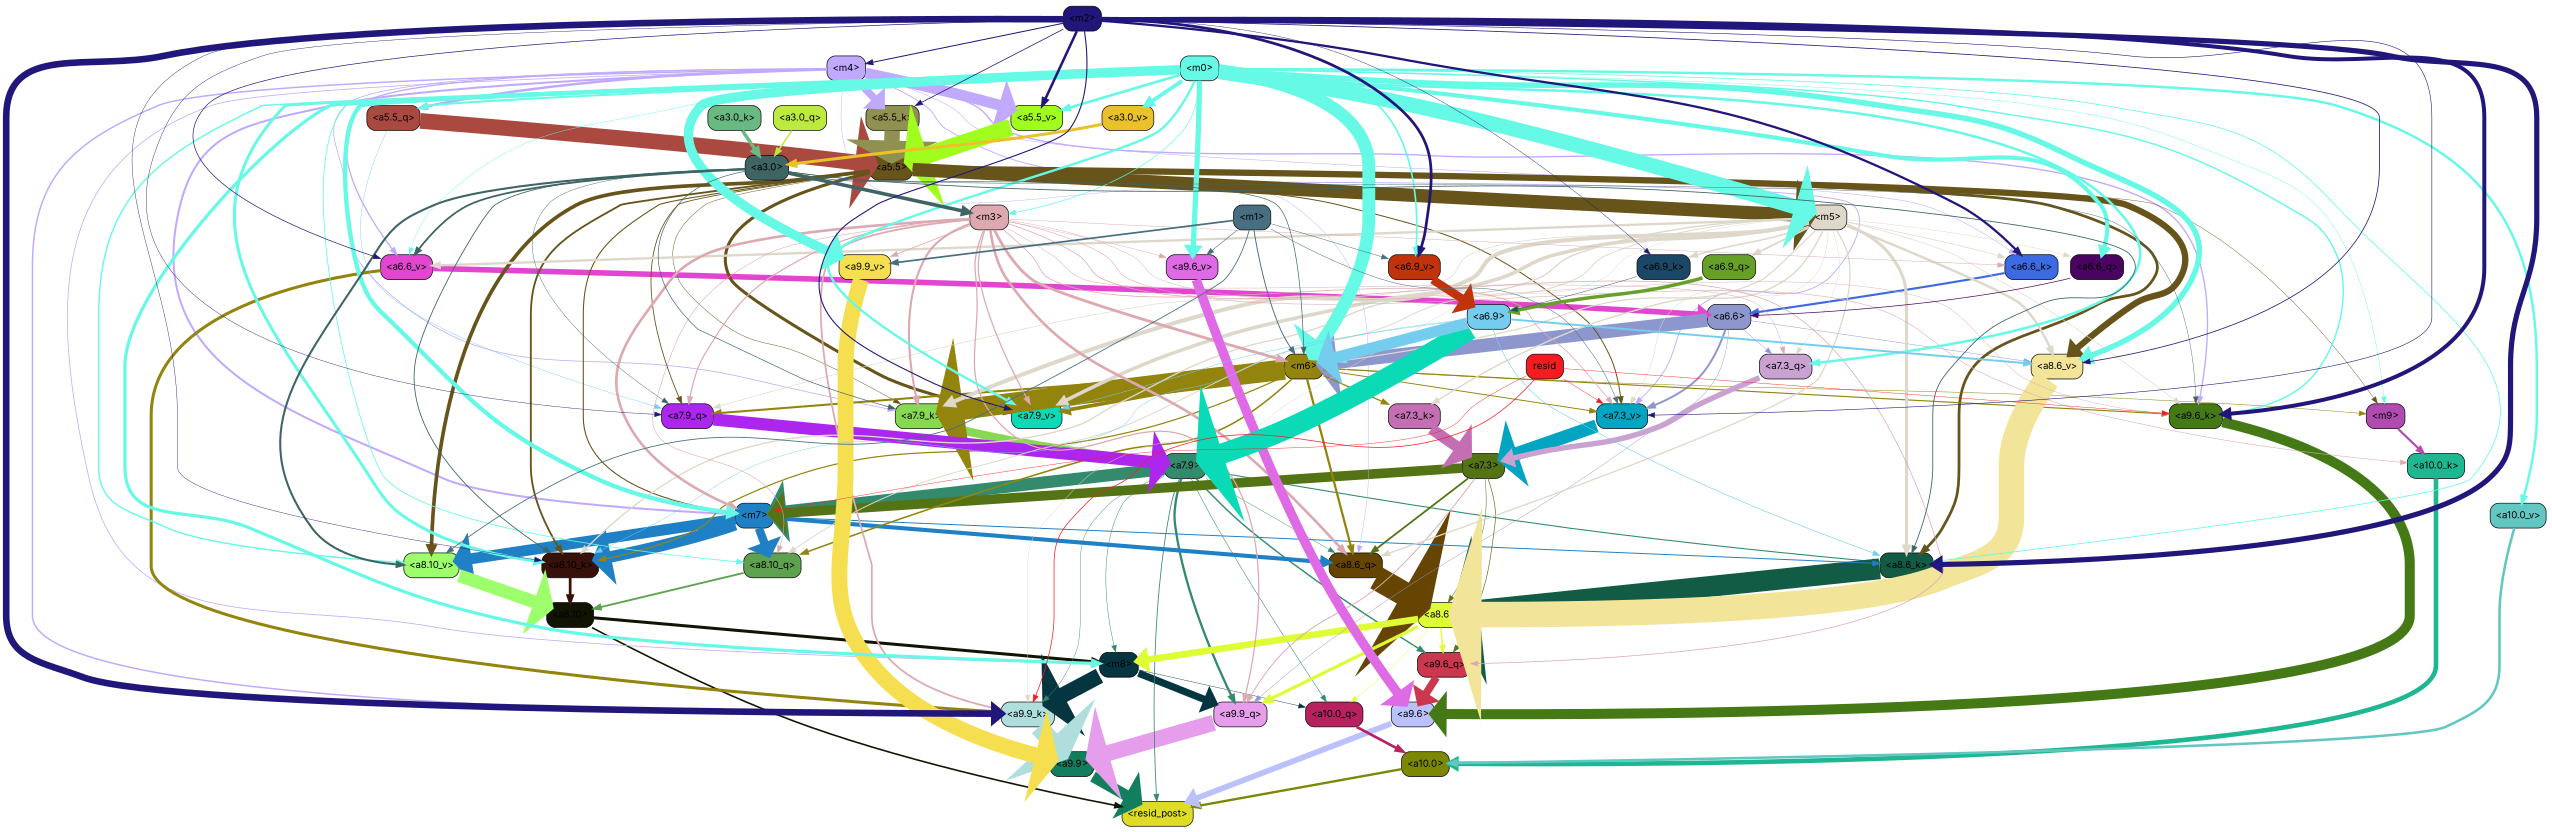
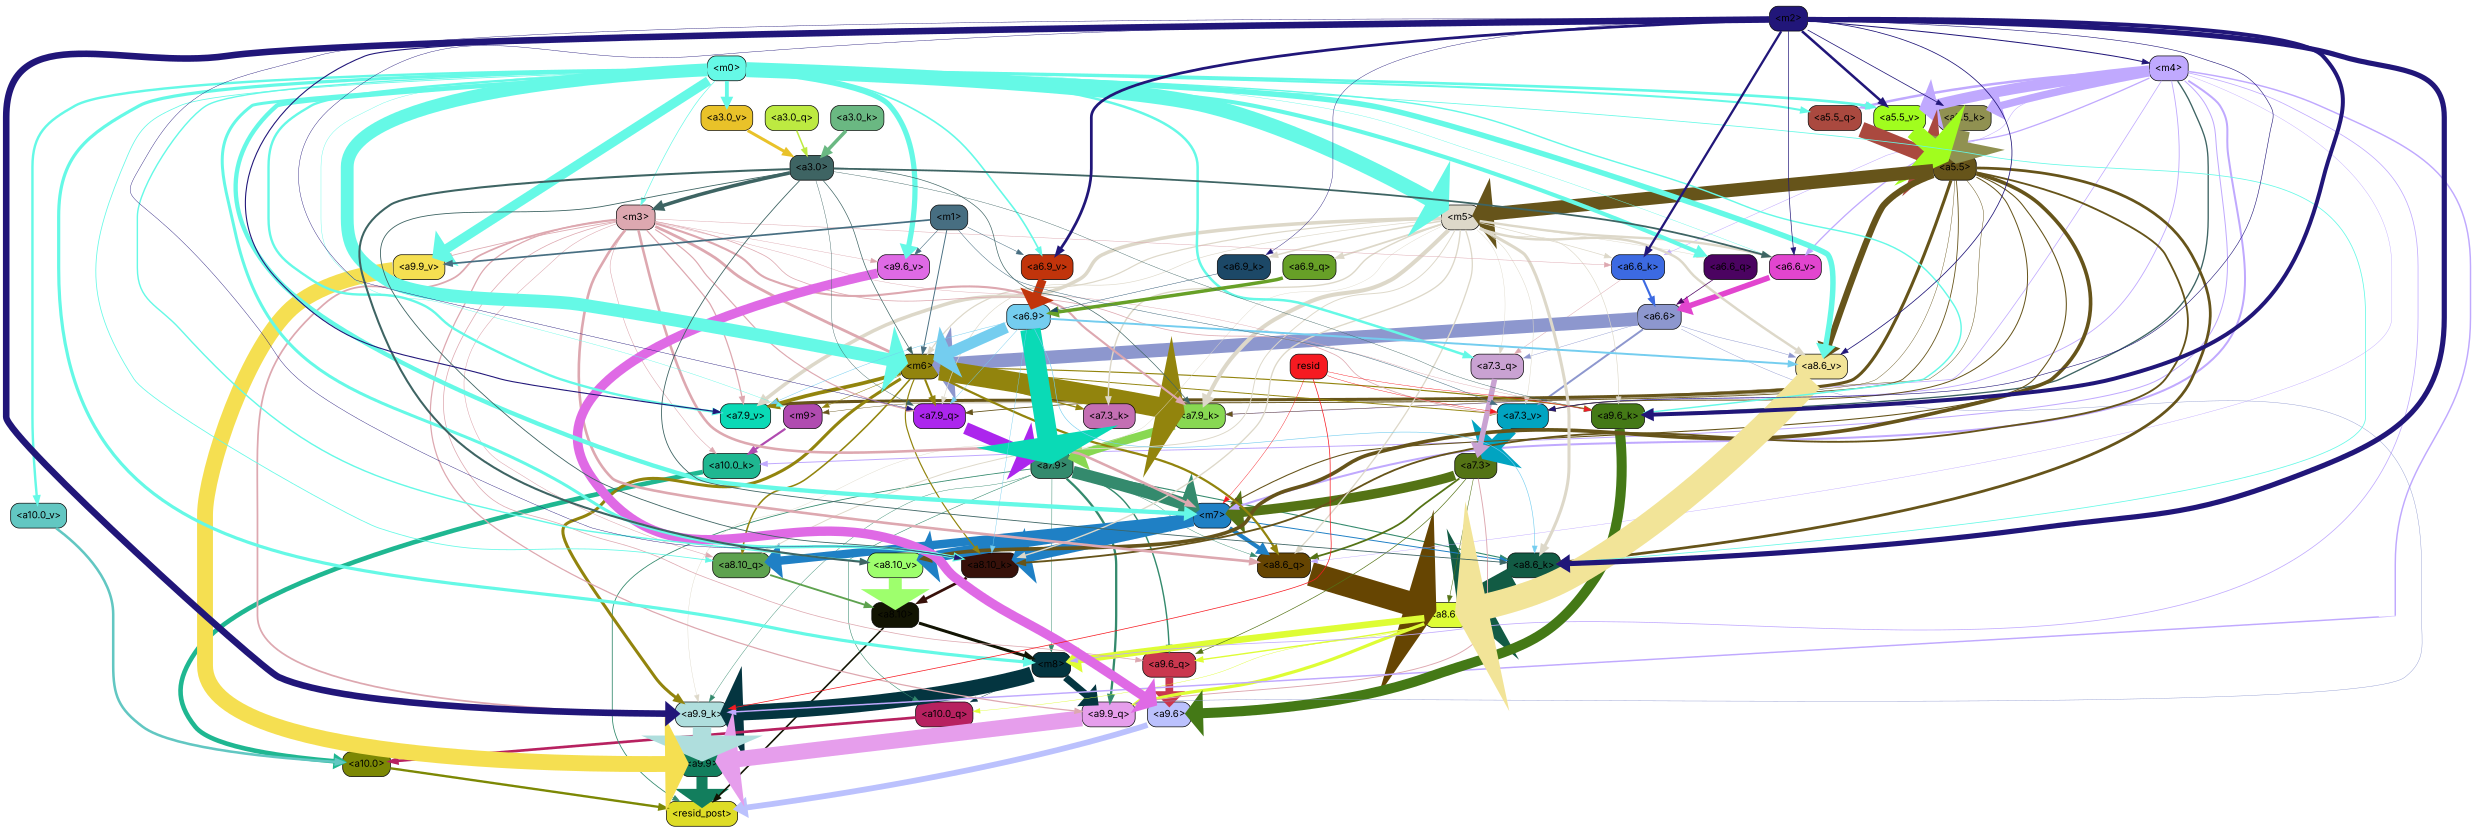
edge "<m4>" -> "<a9.6_k>": color #c0a9fe -> #3e6463
edge "<m3>" -> "<a7.3_q>": now "<a6.6_k>" -> "<a7.3_q>"
edge "<a5.5_q>" -> "<a7.9_q>": now "<a6.9>" -> "<a7.9_q>"
edge "<m4>" -> "<a10.0_k>": added
edge "<m1>" -> "<a8.10_v>": removed
edge "<a7.3_k>" -> "<a7.3>": removed
edge "<a6.6_v>" -> "<a9.9_k>": now "<m6>" -> "<a9.9_k>"
